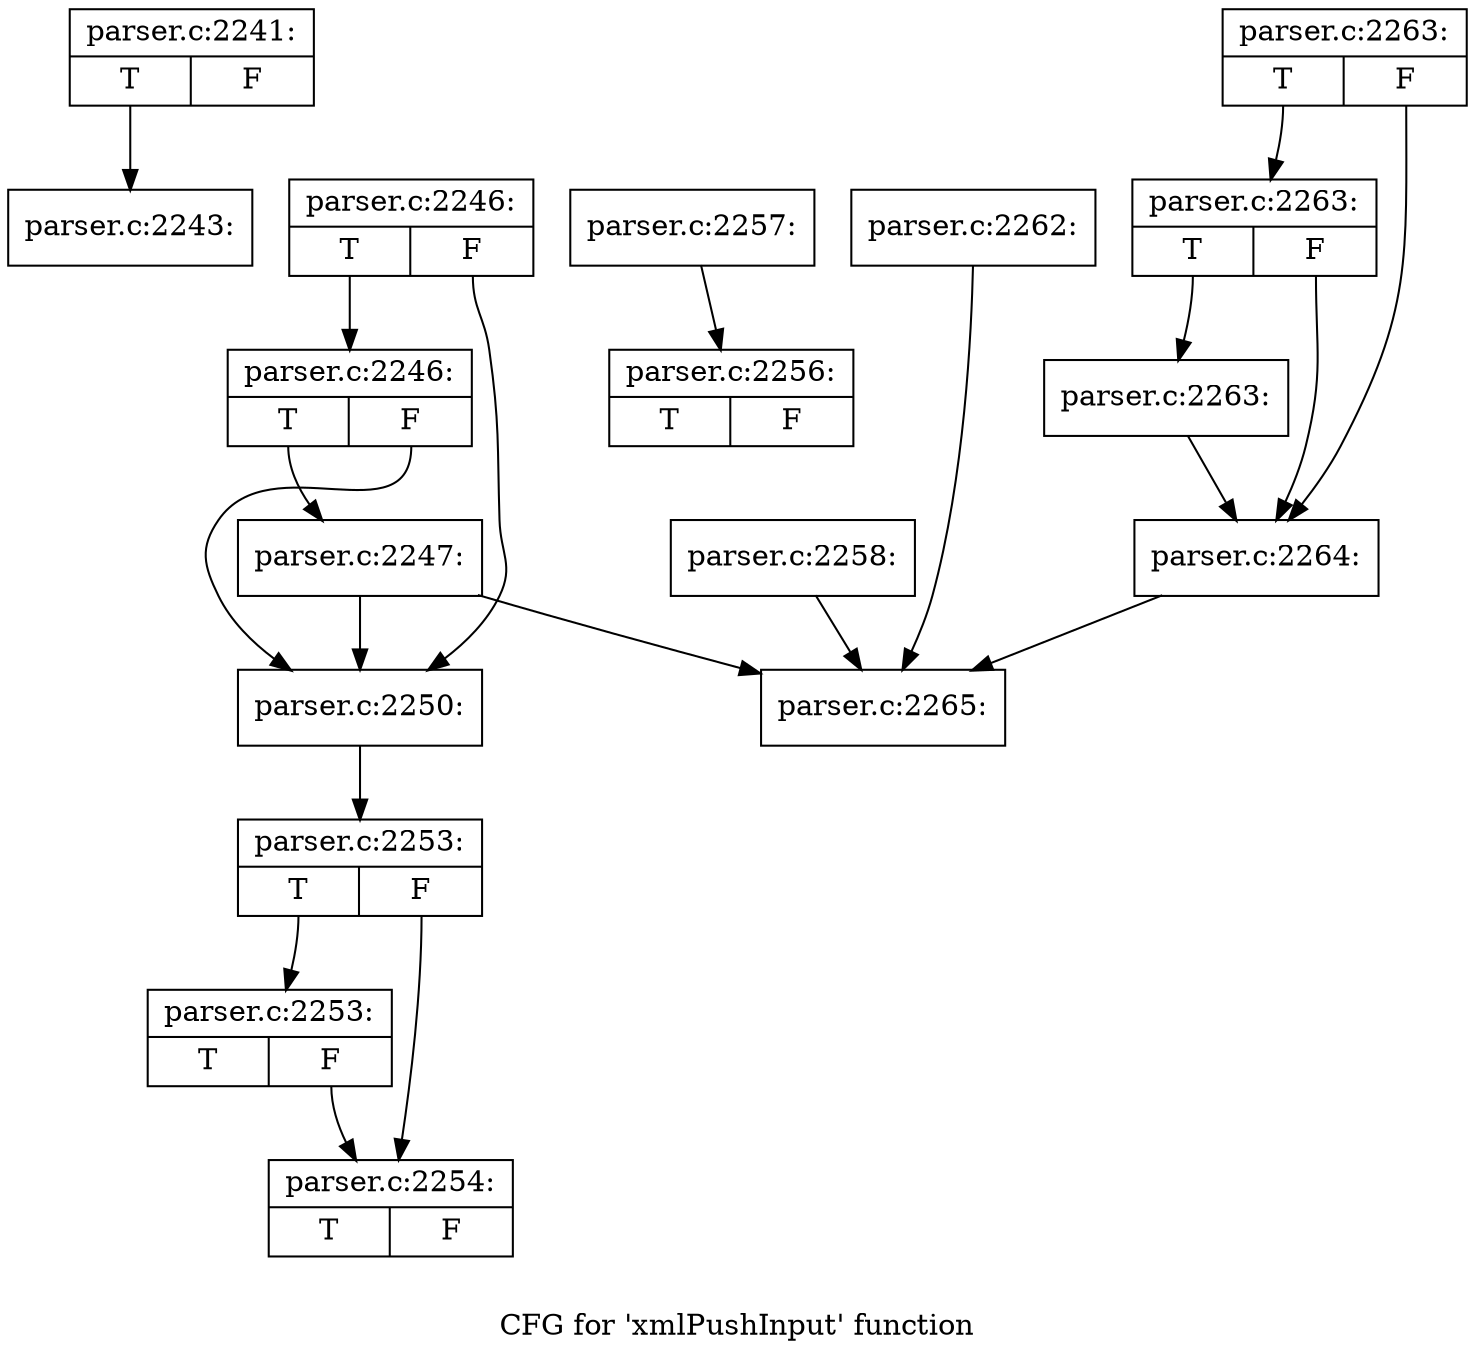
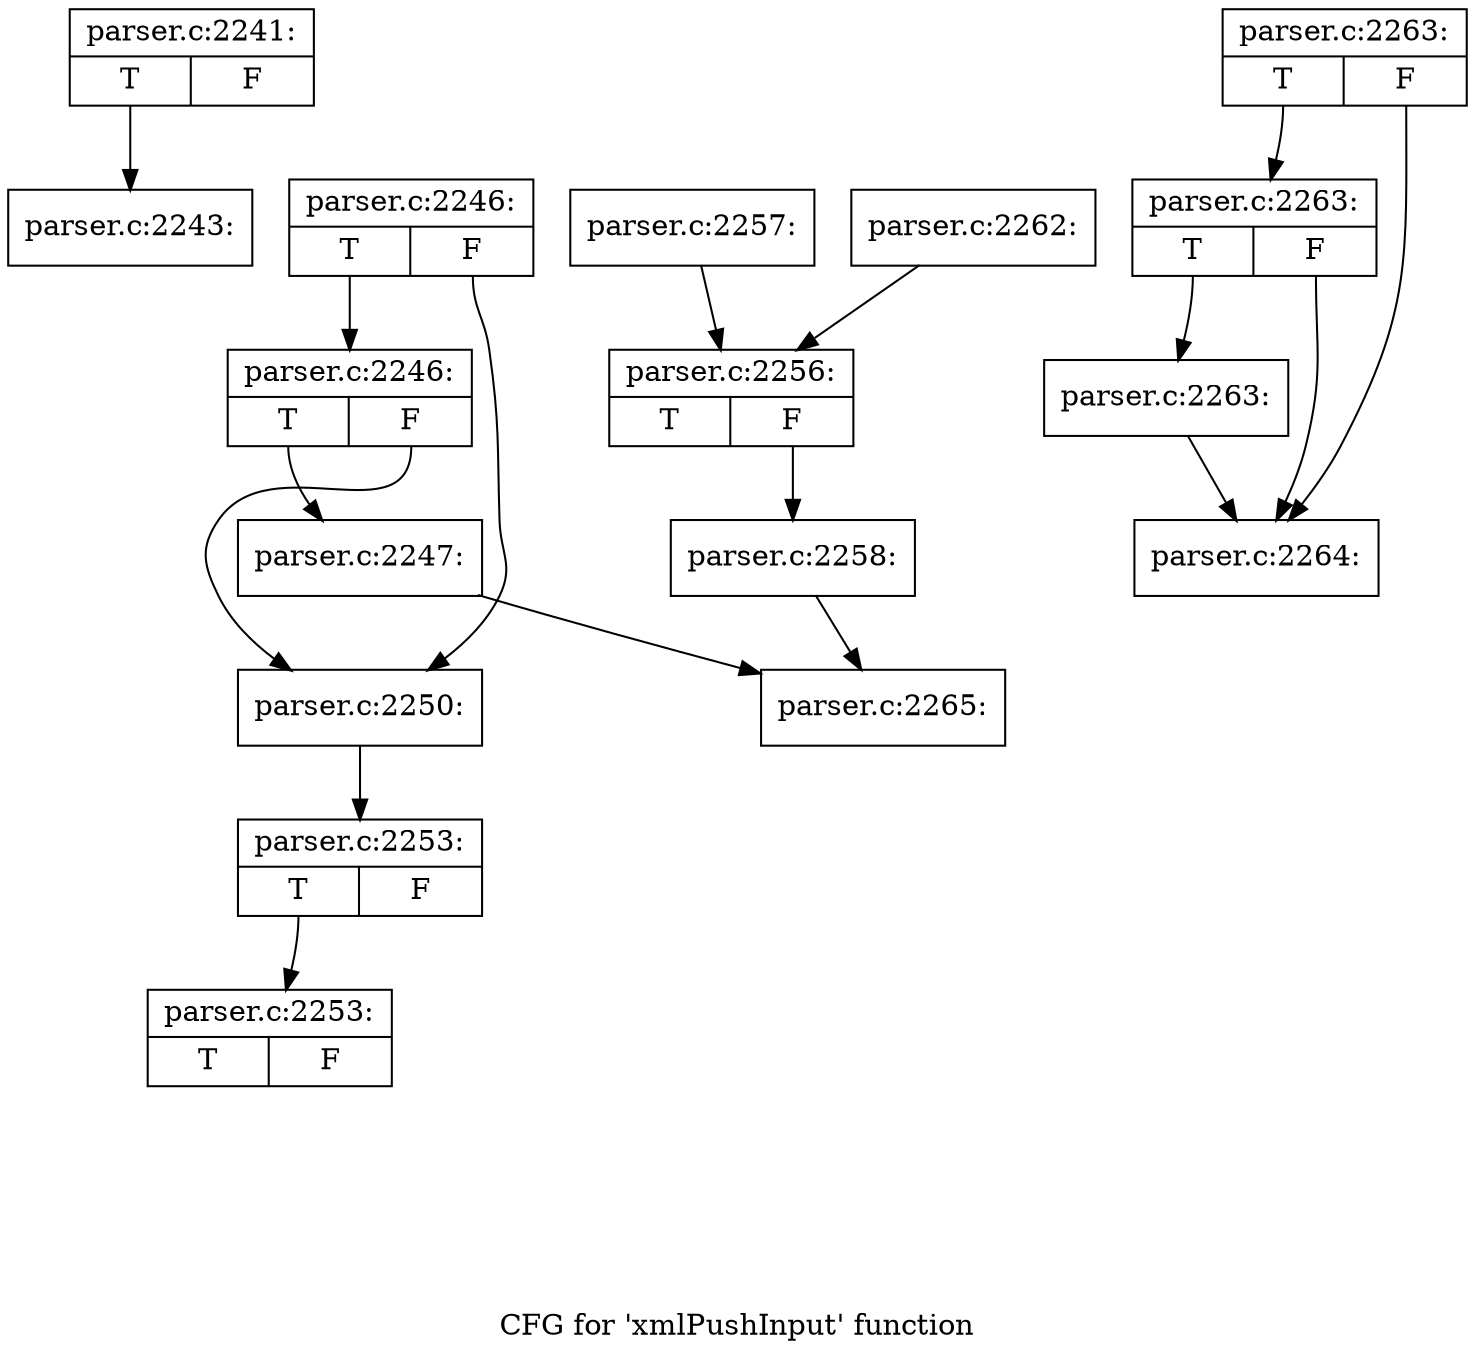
edge "parser.c:2262:" -> "parser.c:2265:": now "parser.c:2262:" -> "parser.c:2256:"
edge "parser.c:2256:" -> "parser.c:2258:": added
edge "parser.c:2247:" -> "parser.c:2250:": removed
edge "parser.c:2264:" -> "parser.c:2265:": removed
node "parser.c:2254:": removed
